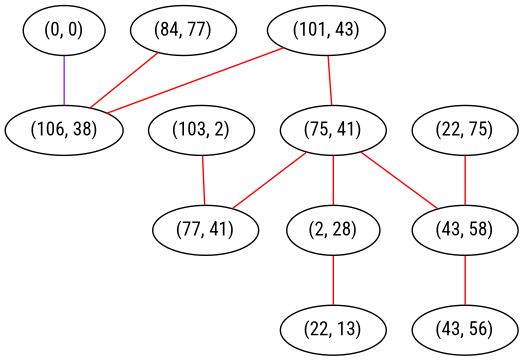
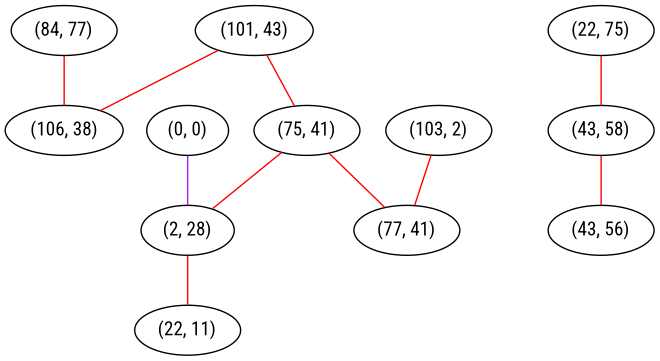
edge "(0, 0)" -- "(106, 38)": now "(0, 0)" -- "(2, 28)"
edge "(75, 41)" -- "(43, 58)": removed
node "(22, 13)": label "(22, 13)" -> "(22, 11)"
